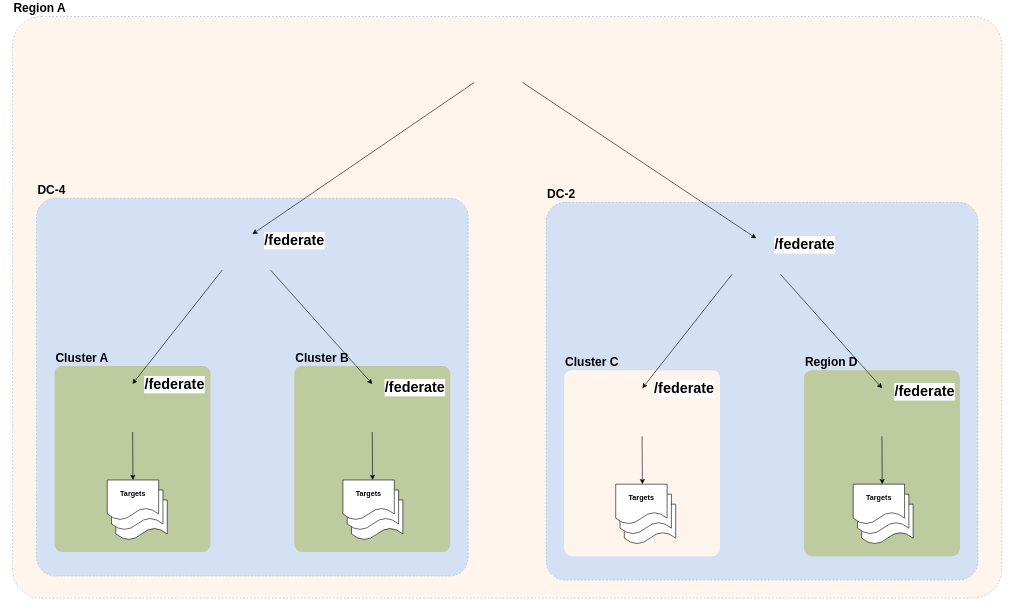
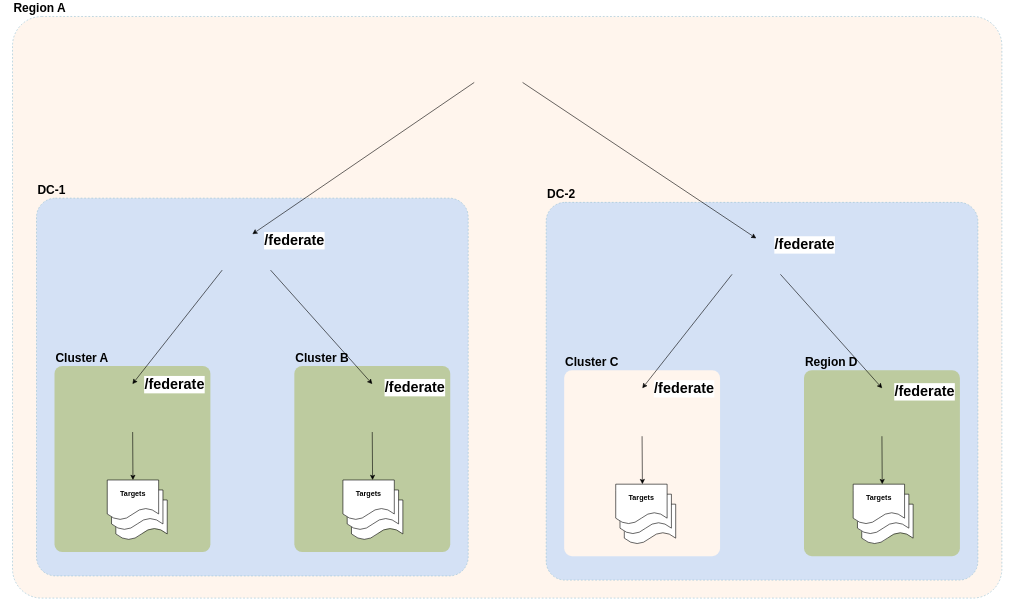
node "DC-4": label "DC-4" -> "DC-1"
